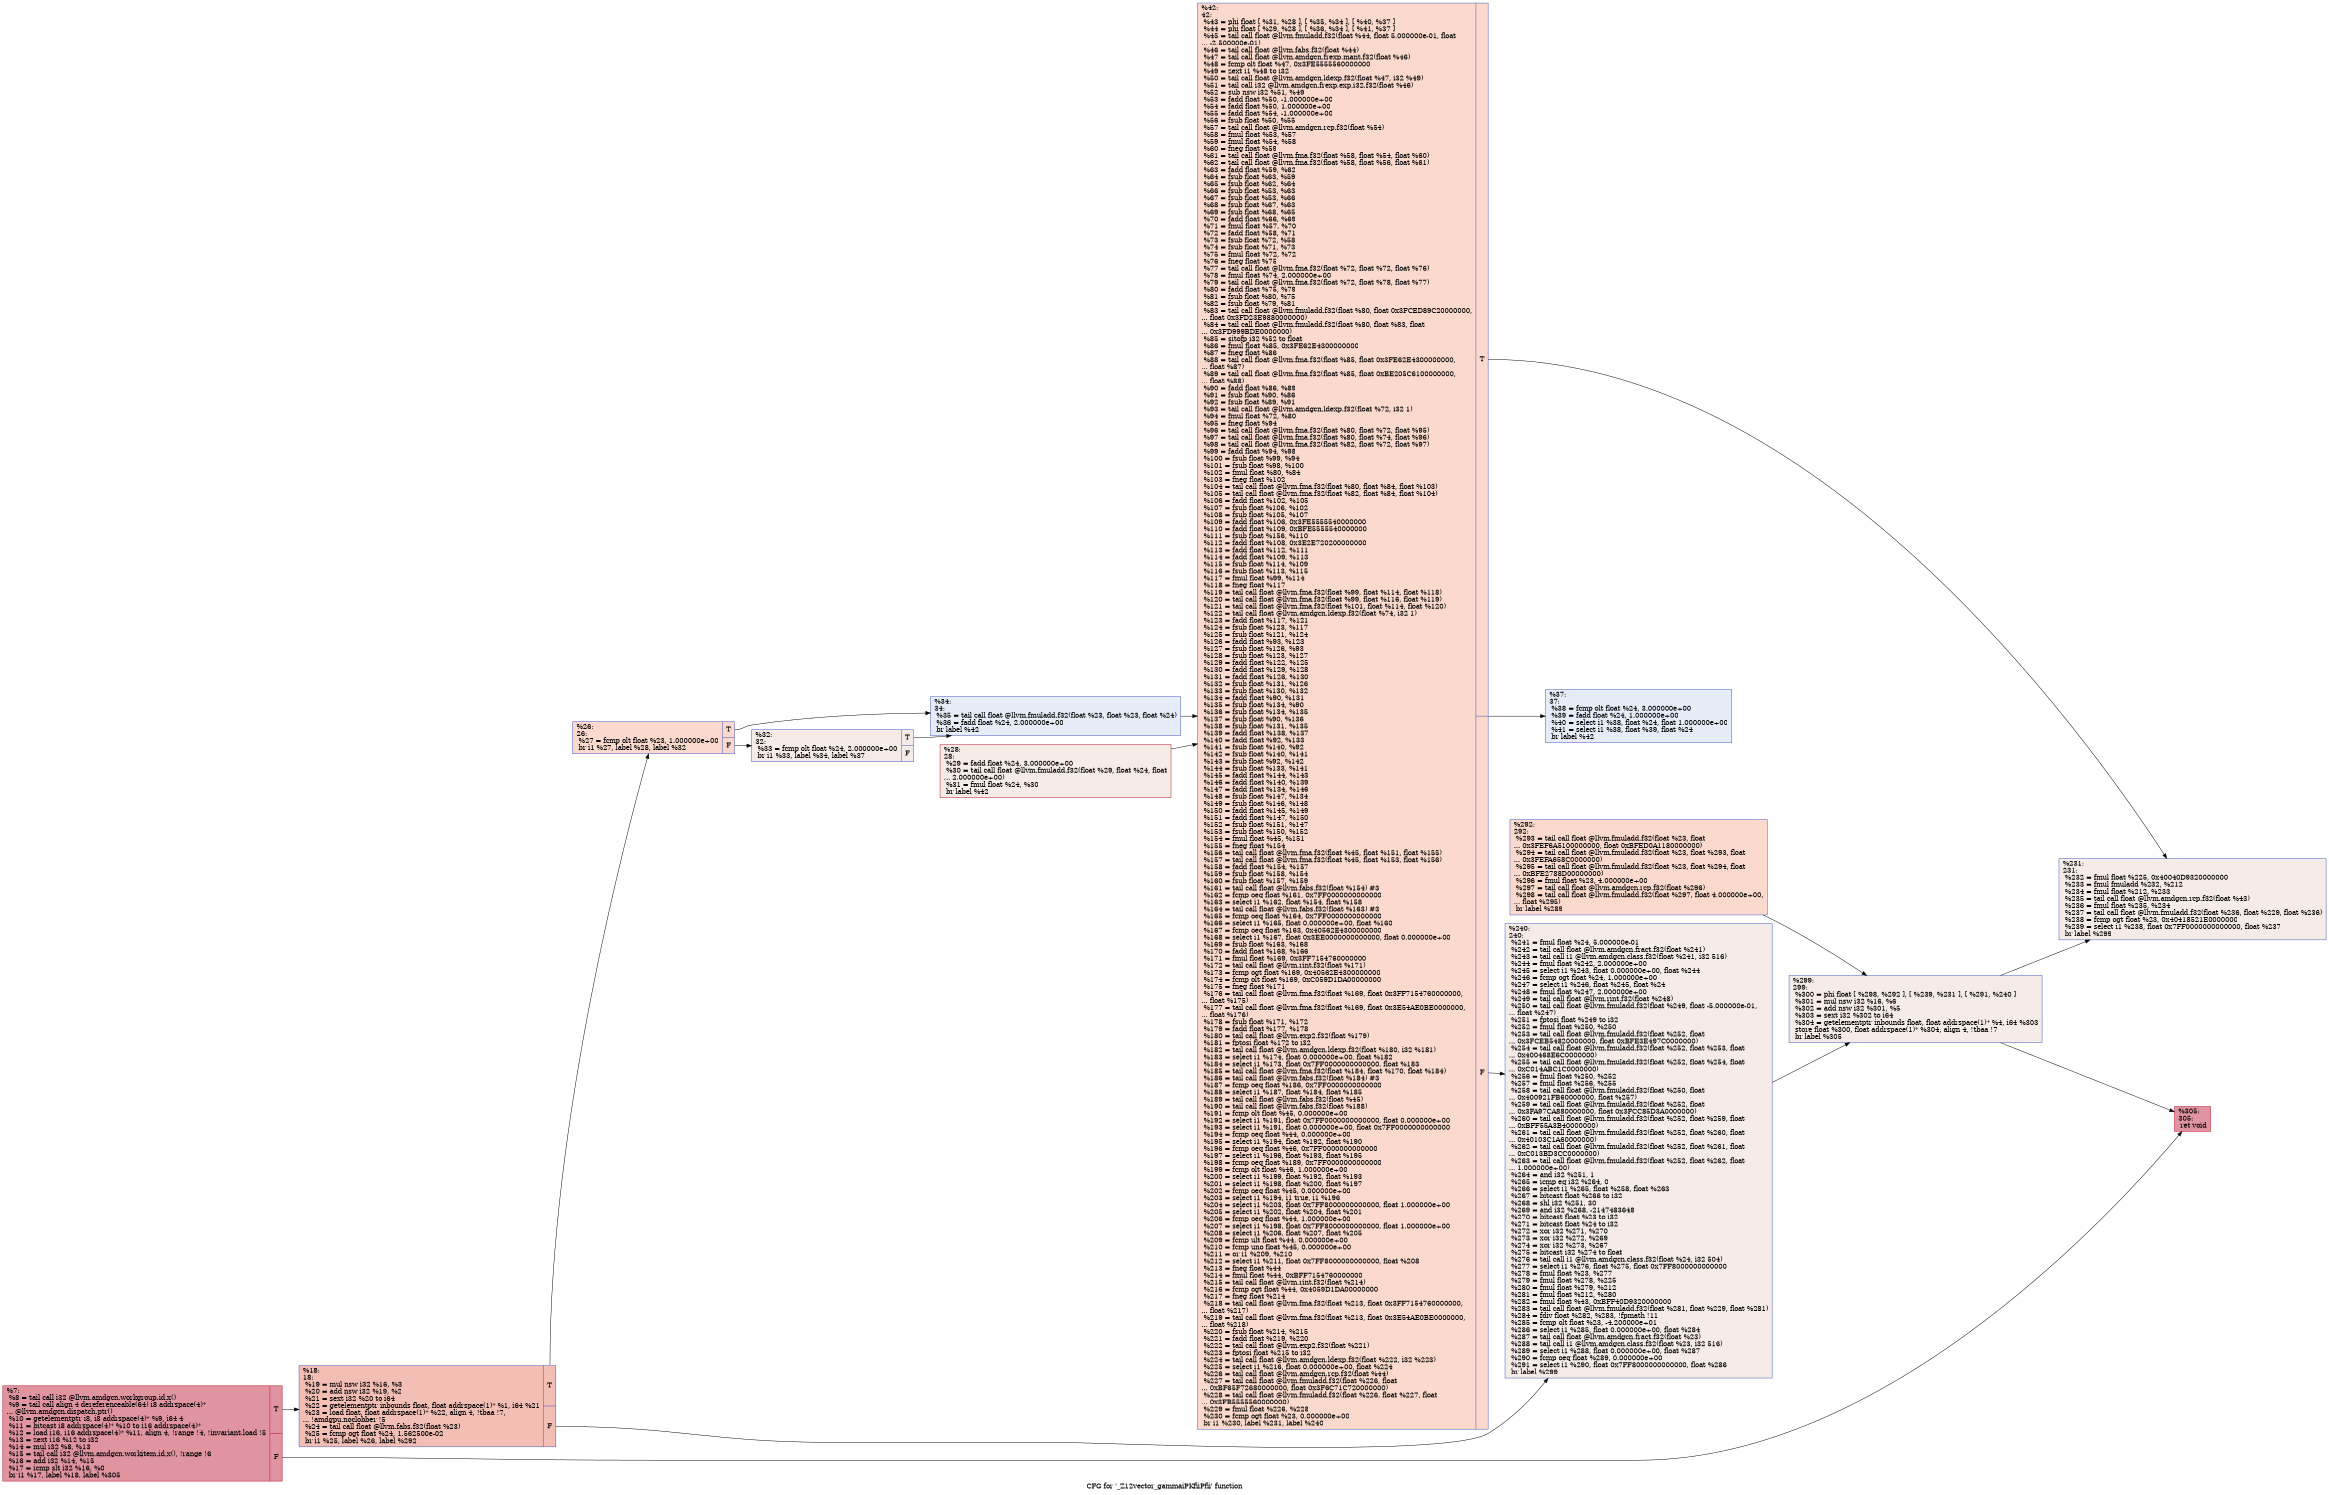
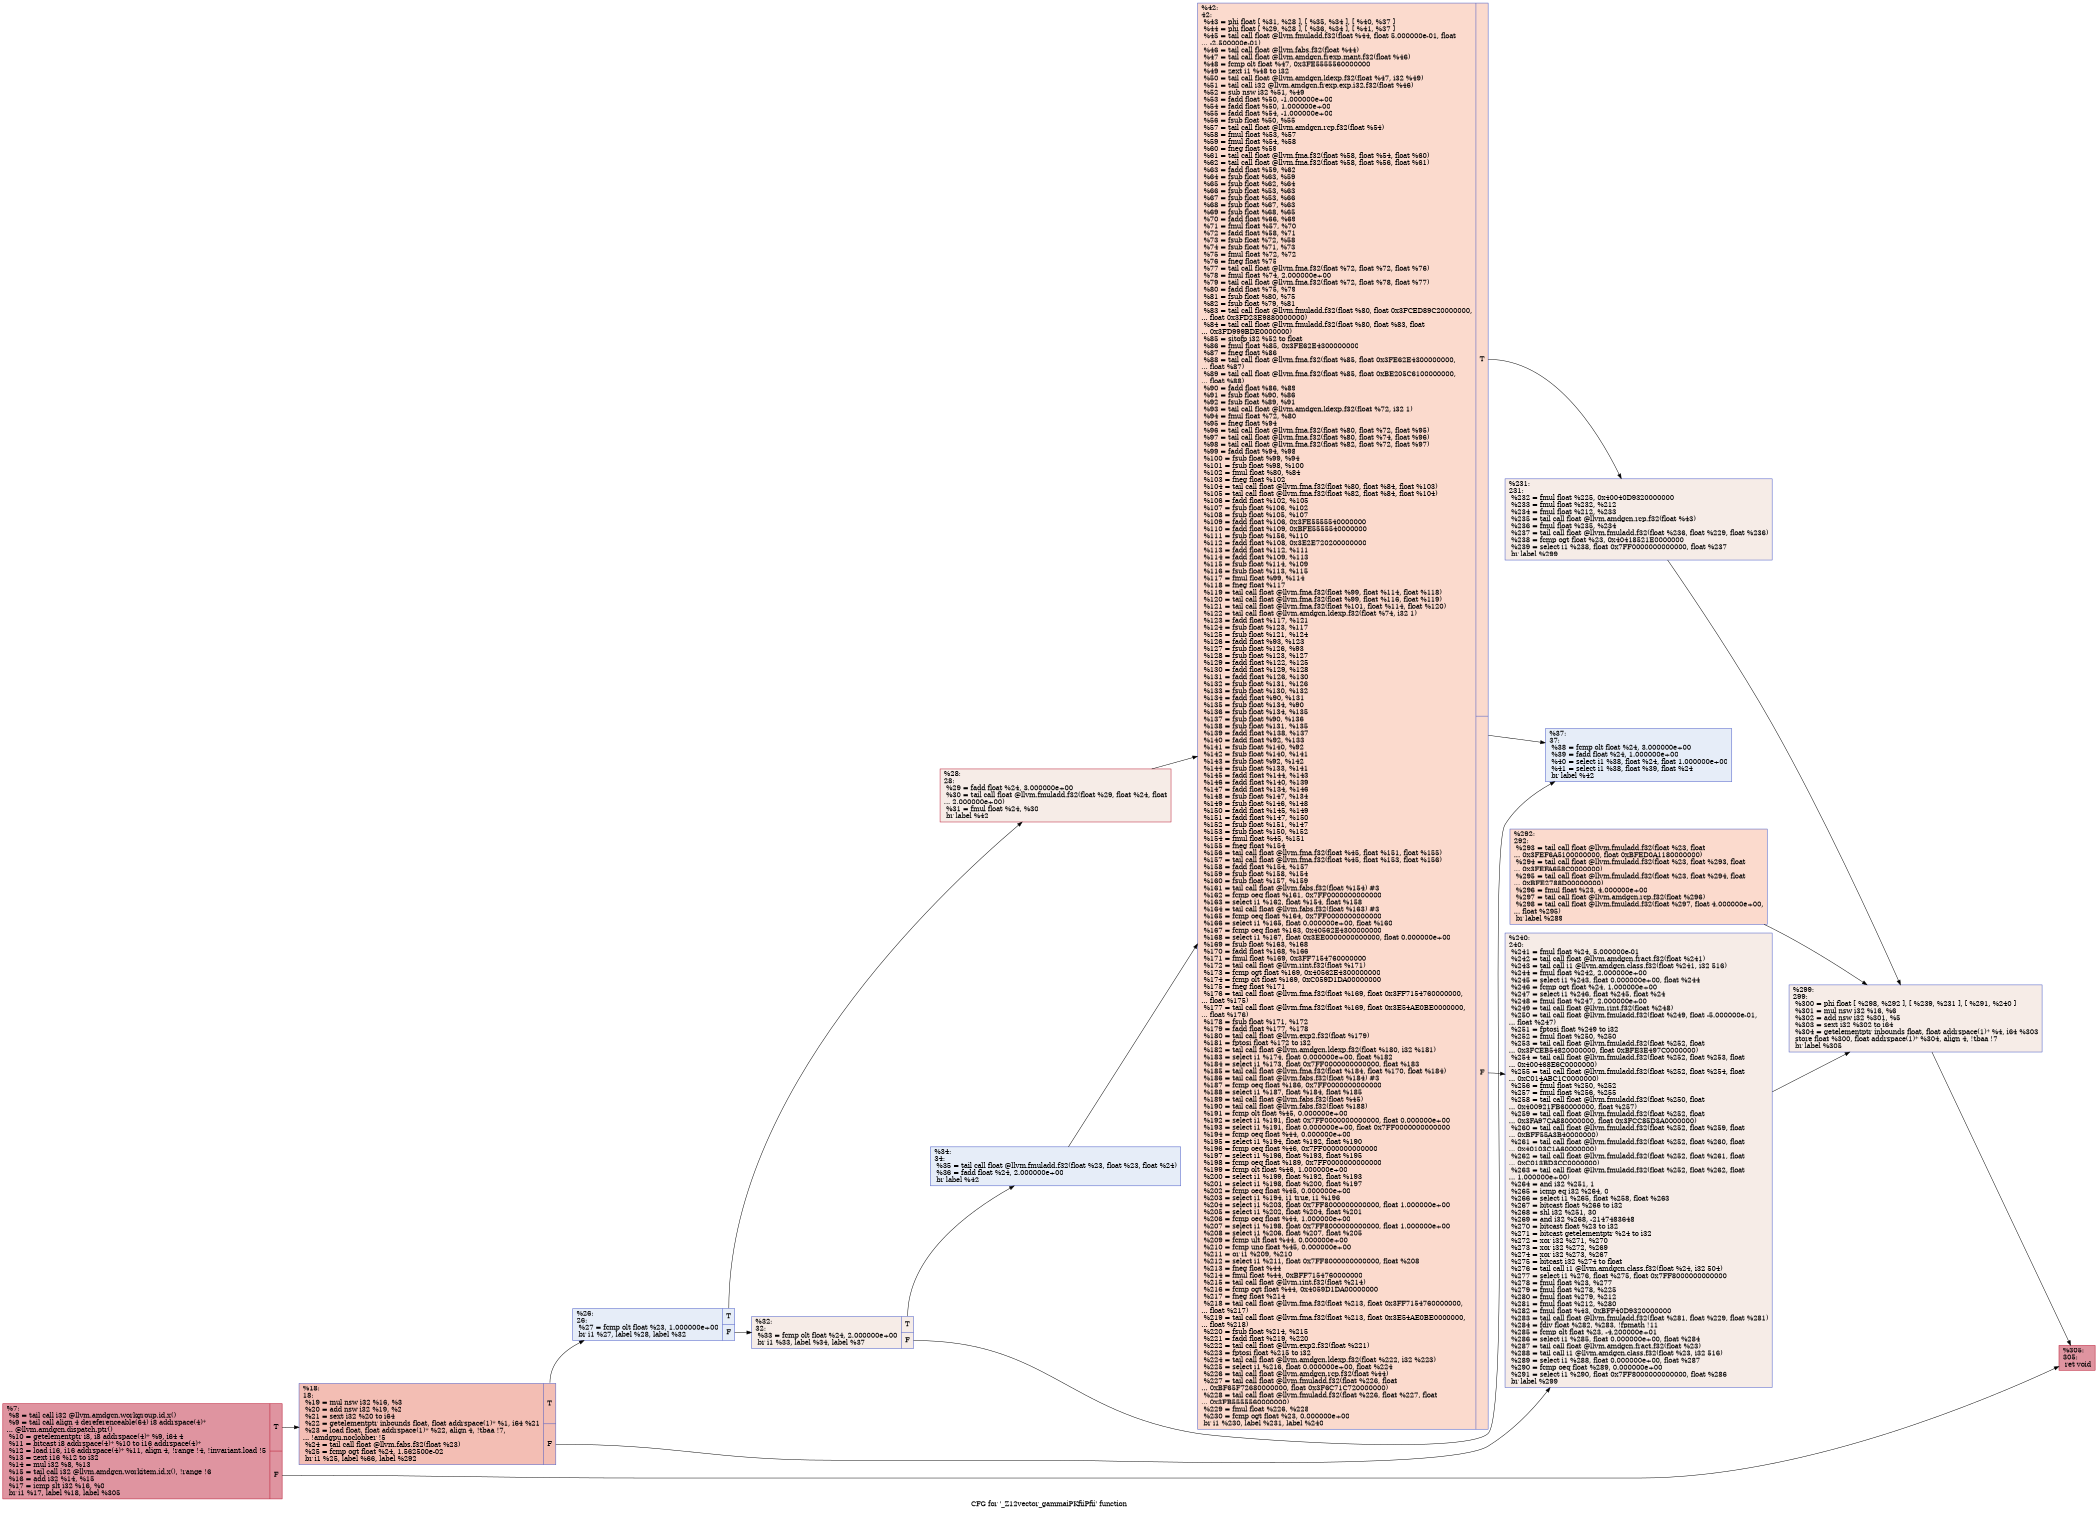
edge "%26:" -> "%34:": now "%26:" -> "%28:"
node "%26:": fillcolor #f7ac8e70 -> #c7d7f070
node "%231:": text "%233 = fmul fmuladd %232, %212" -> "%233 = fmul float %232, %212"
edge "%299:" -> "%231:": reversed
node "%240:": text "%271 = bitcast float %24 to i32" -> "%271 = bitcast getelementptr %24 to i32"
edge "%32:" -> "%37:": added
node "%18:": text "br i1 %25, label %26, label %292" -> "br i1 %25, label %66, label %292"
